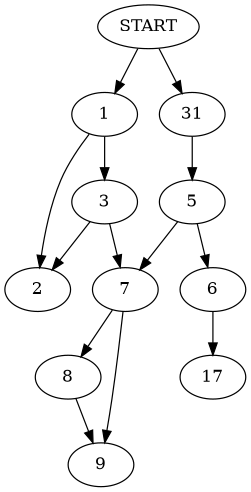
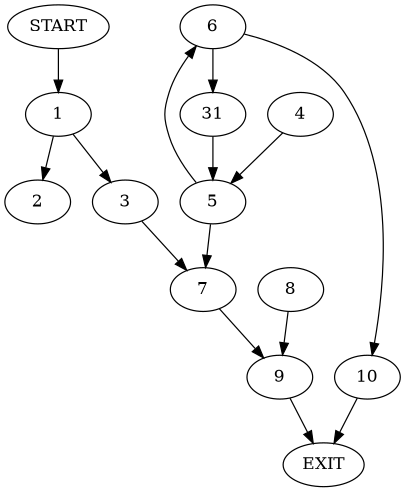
edge "START" -> "31": now "6" -> "31"
node "4": added
edge "3" -> "2": removed
edge "7" -> "8": removed
node "17": label "17" -> "10"
node "EXIT": added
